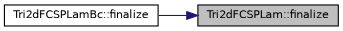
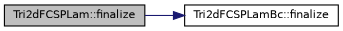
edge "Tri2dFCSPLamBc::finalize" -> "Tri2dFCSPLam::finalize": reversed
